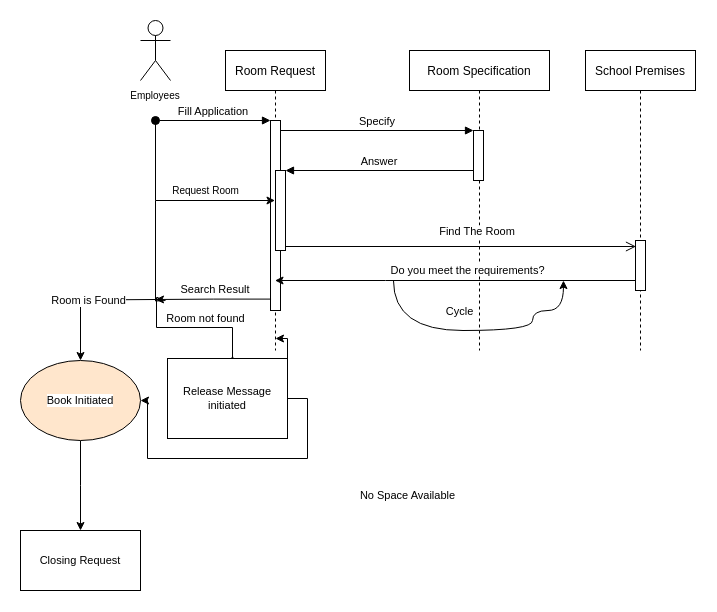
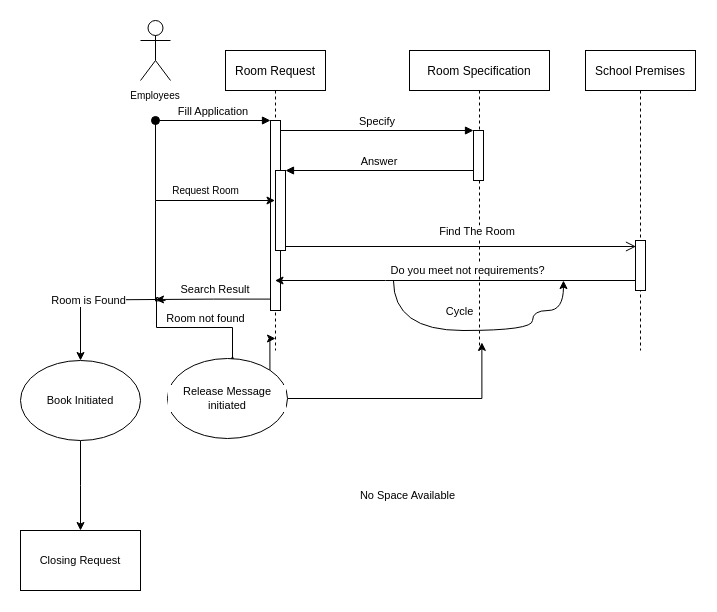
node "Do you meet the requirements?": label "Do you meet the requirements?" -> "Do you meet not requirements?"
node "Release Message initiated": shape rectangle -> ellipse
node "Book Initiated": fillcolor #ffe6cc -> #ffffff
edge "Release Message initiated" -> "Book Initiated": now "Release Message initiated" -> "Room Specification"
